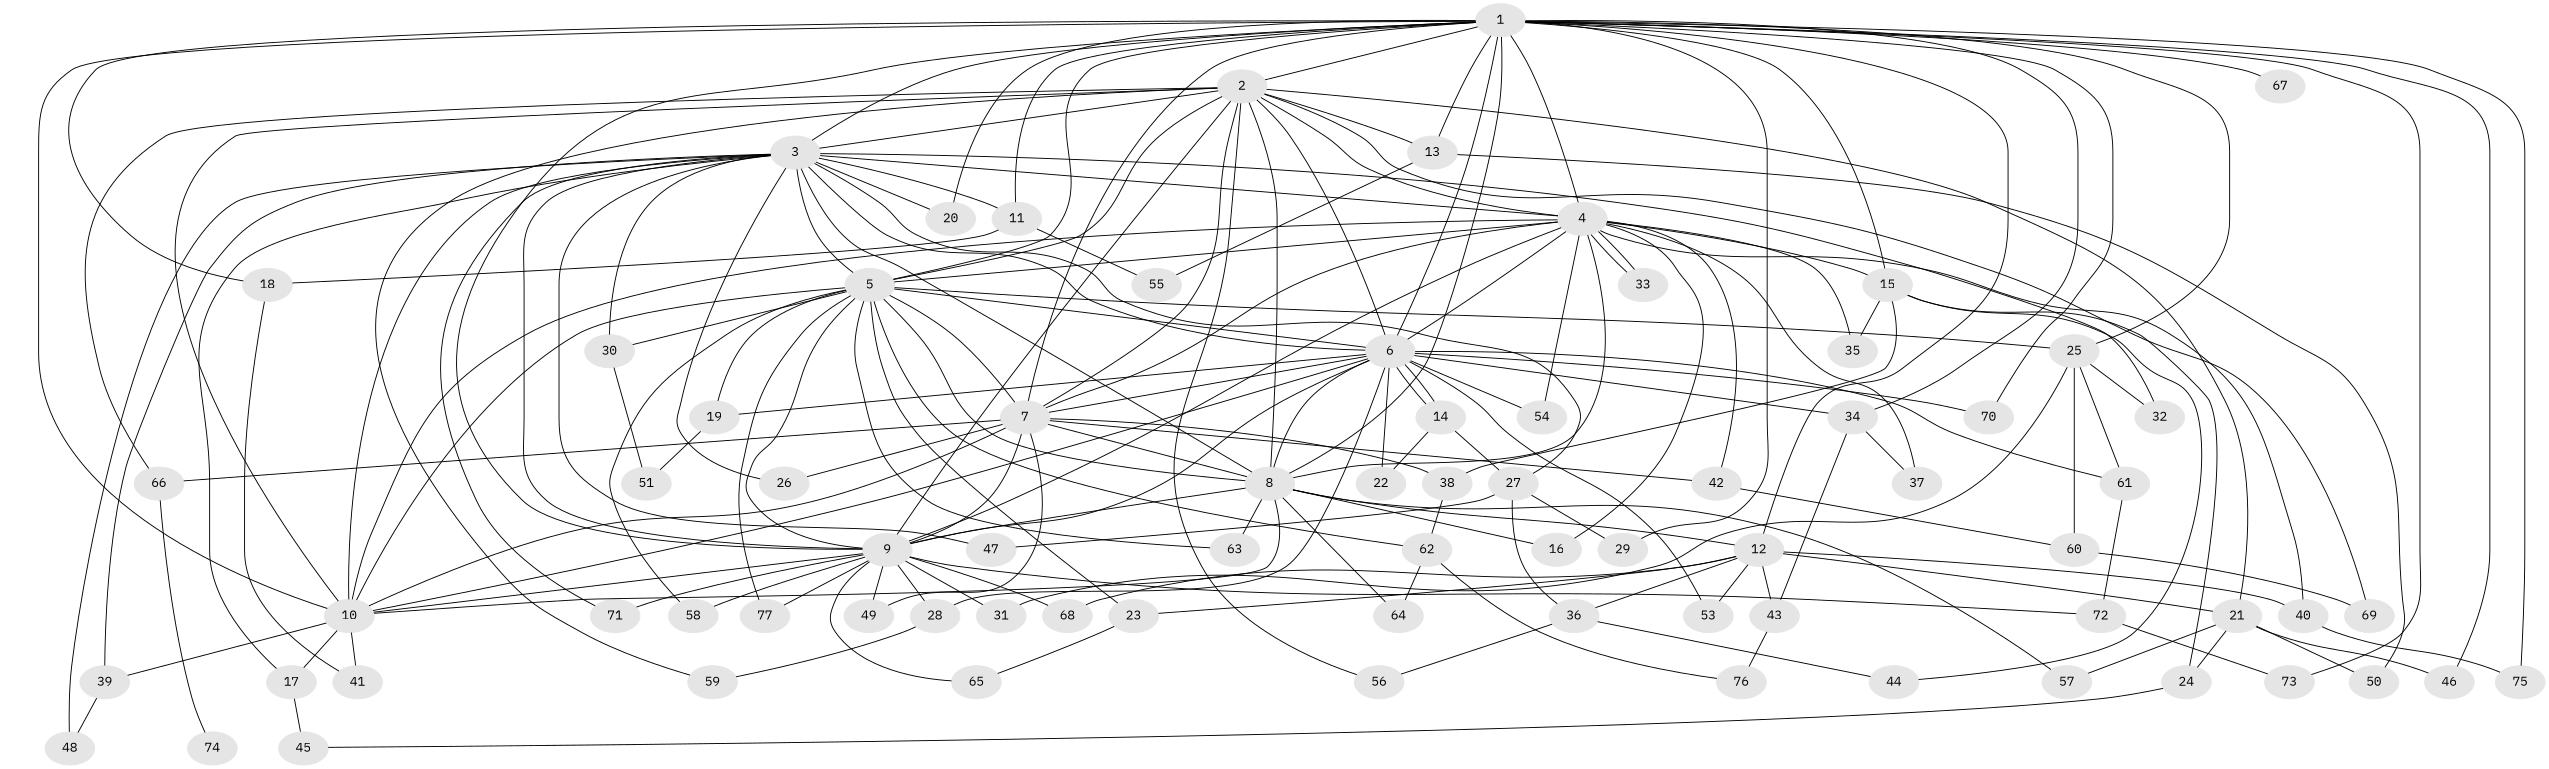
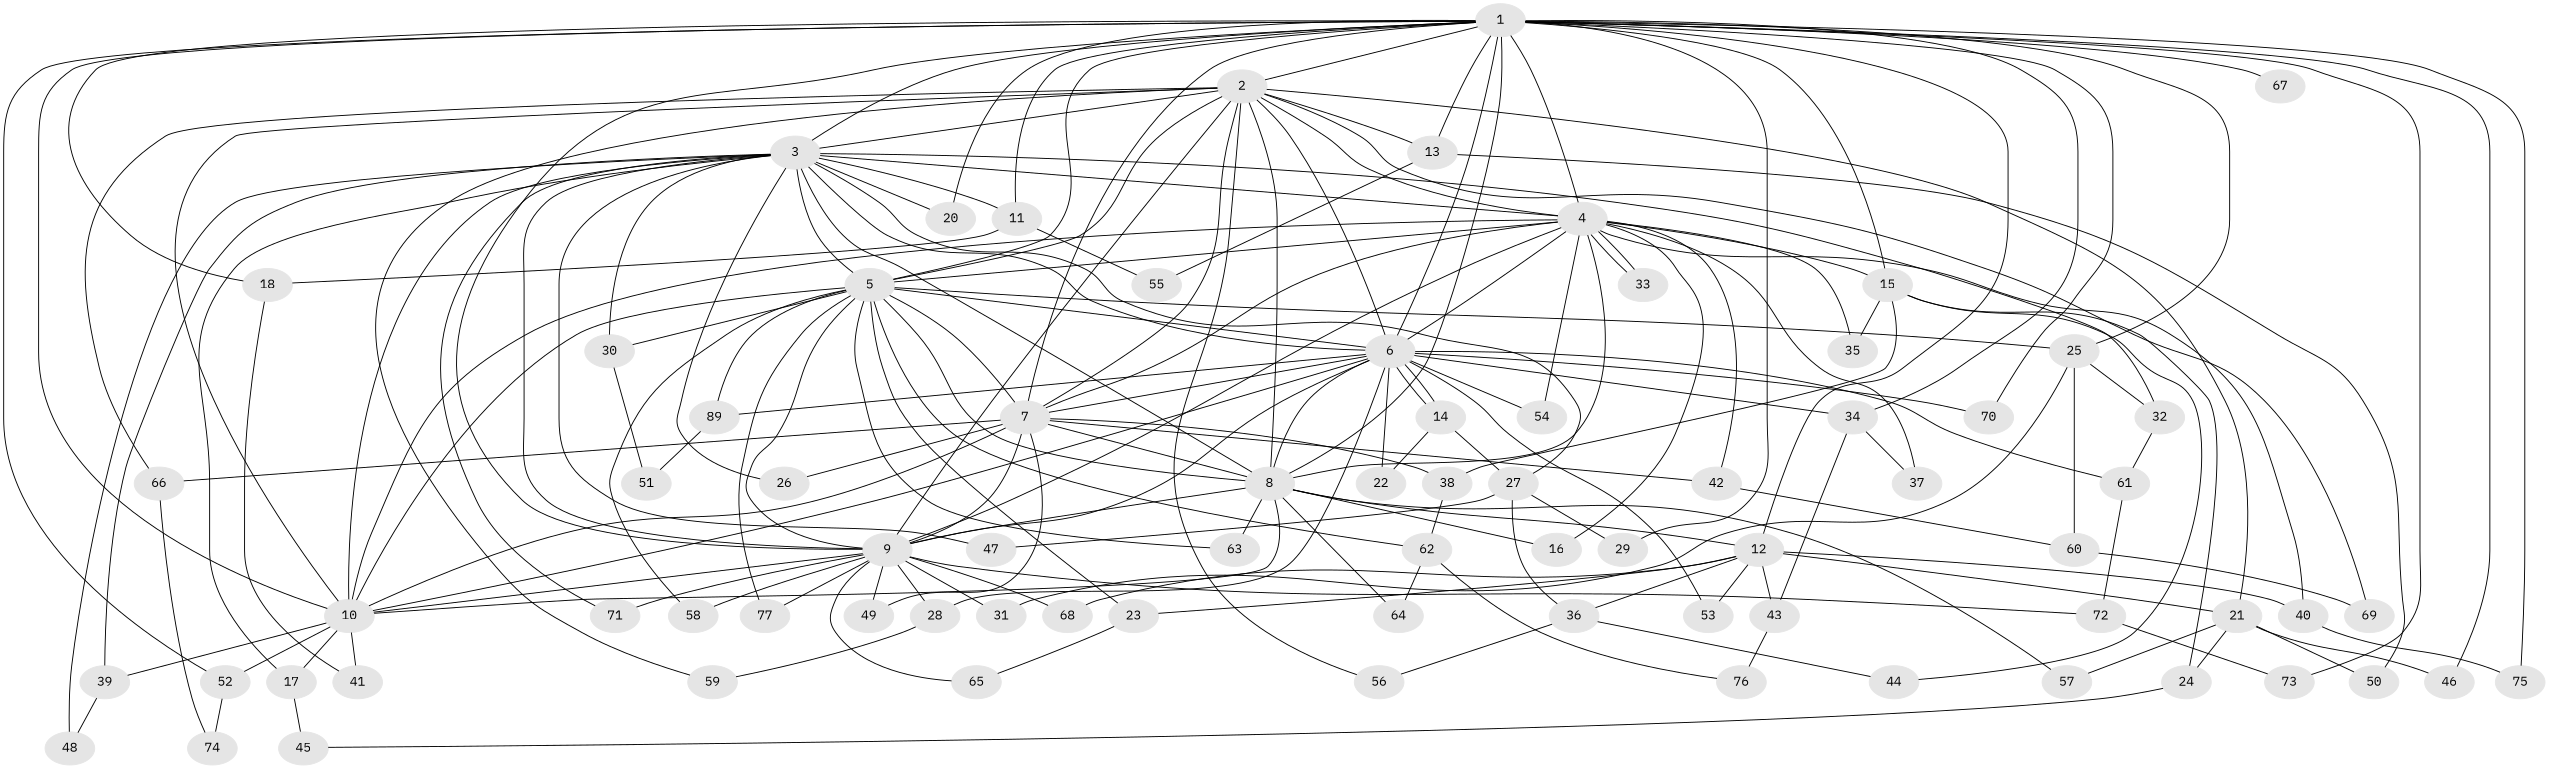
node "19": label "19" -> "89"
edge "25" -- "61": now "32" -- "61"
node "52": added
